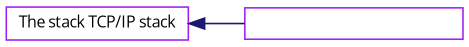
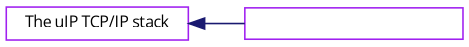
node "The stack TCP/IP stack": label "The stack TCP/IP stack" -> "The uIP TCP/IP stack"
